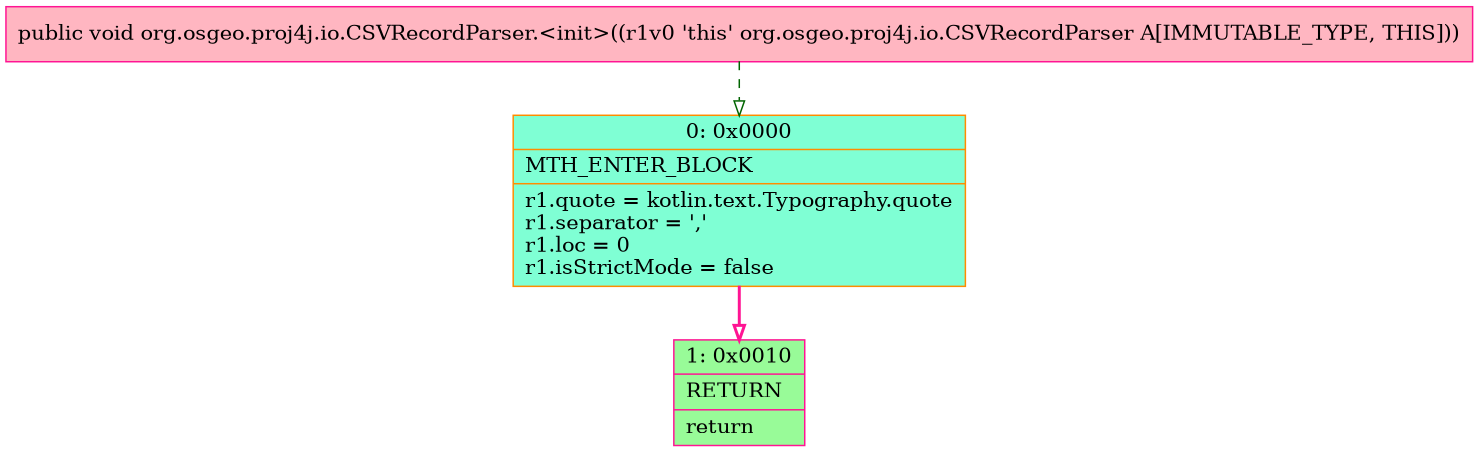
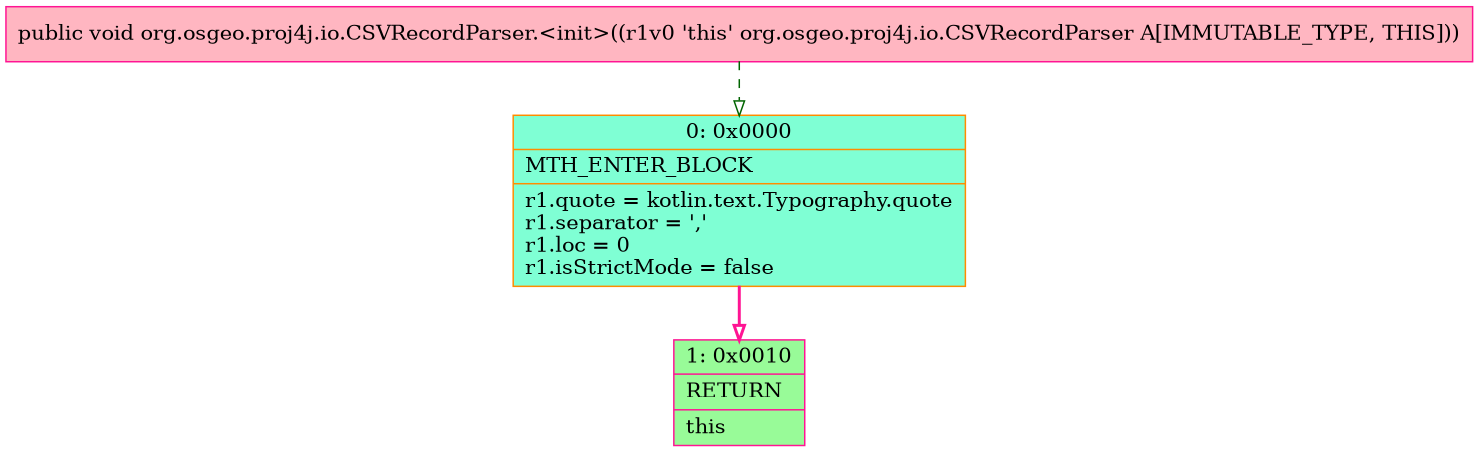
node "1: 0x0010": text "return" -> "this"
